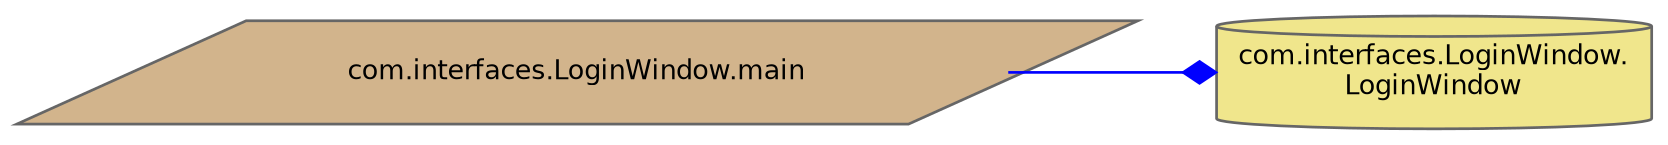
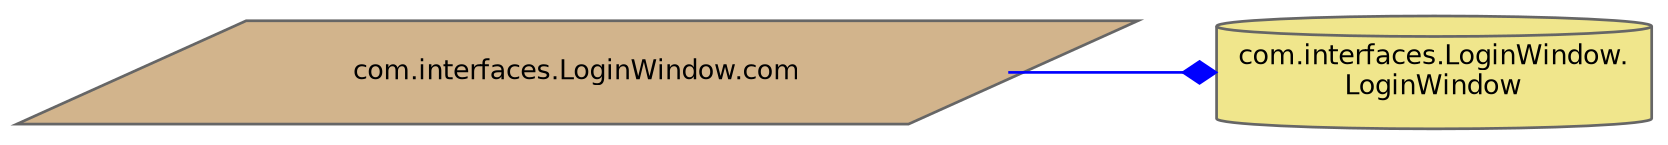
node "com.interfaces.LoginWindow.main": label "com.interfaces.LoginWindow.main" -> "com.interfaces.LoginWindow.com"
